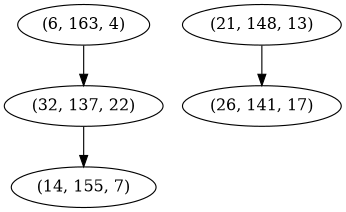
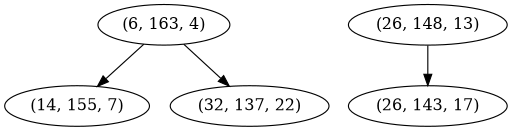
node "(21, 148, 13)": label "(21, 148, 13)" -> "(26, 148, 13)"
node "(26, 141, 17)": label "(26, 141, 17)" -> "(26, 143, 17)"
edge "(32, 137, 22)" -> "(14, 155, 7)": now "(6, 163, 4)" -> "(14, 155, 7)"
